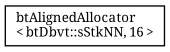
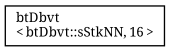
node "btAlignedAllocator < btDbvt::sStkNN, 16 >": label "btAlignedAllocator < btDbvt::sStkNN, 16 >" -> "btDbvt < btDbvt::sStkNN, 16 >"
